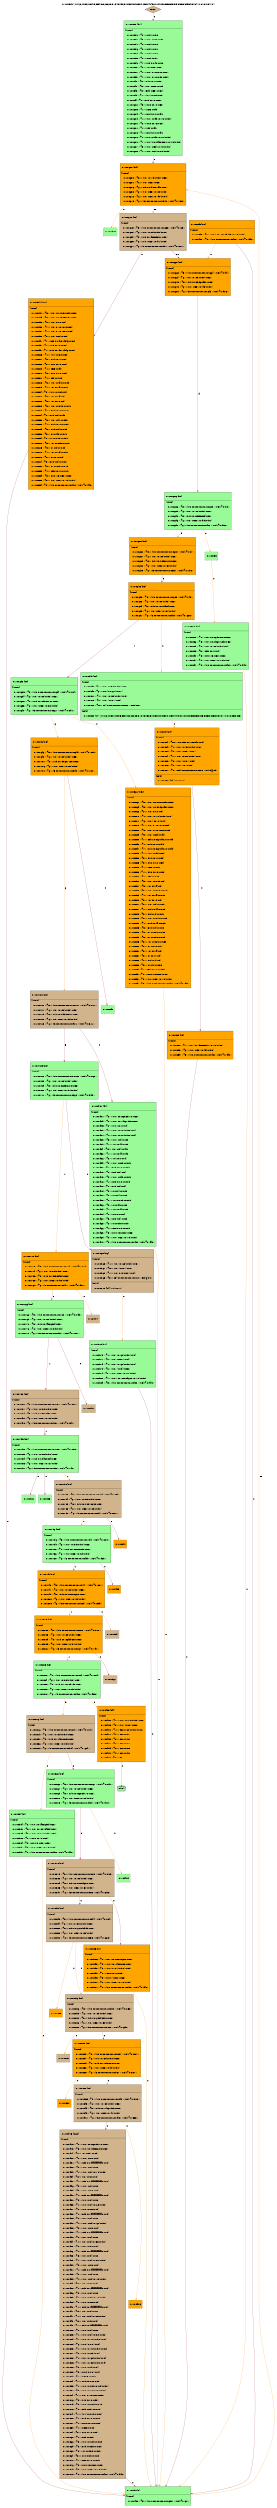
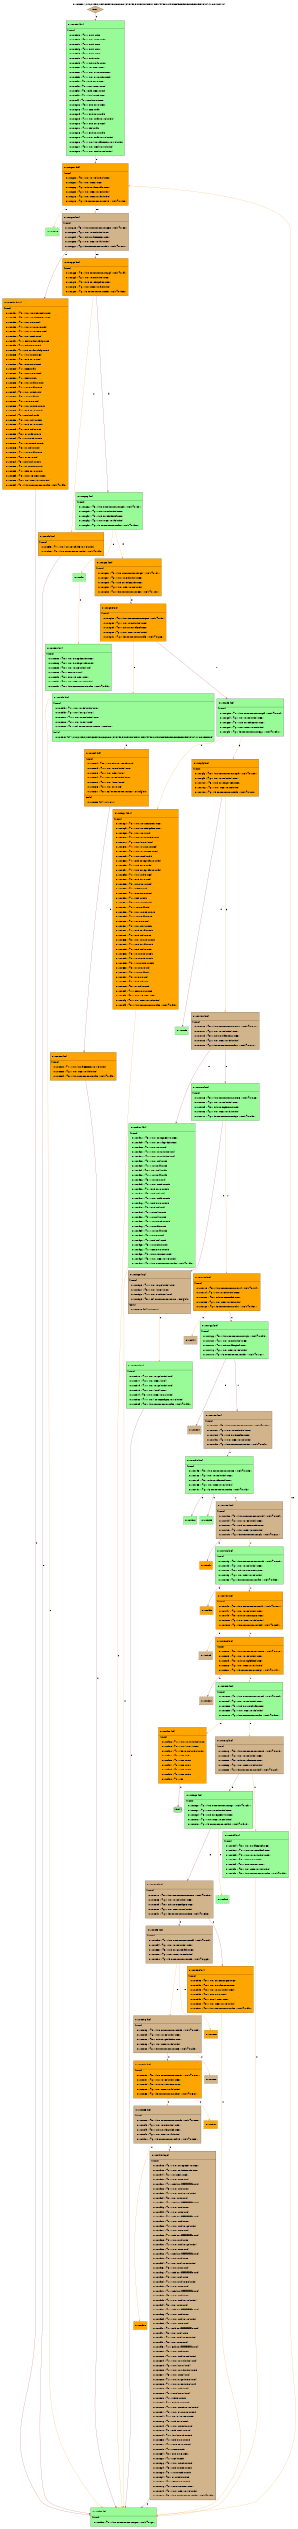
edge "0x401efe [12]" -> "0x40166a [28]": reversed
